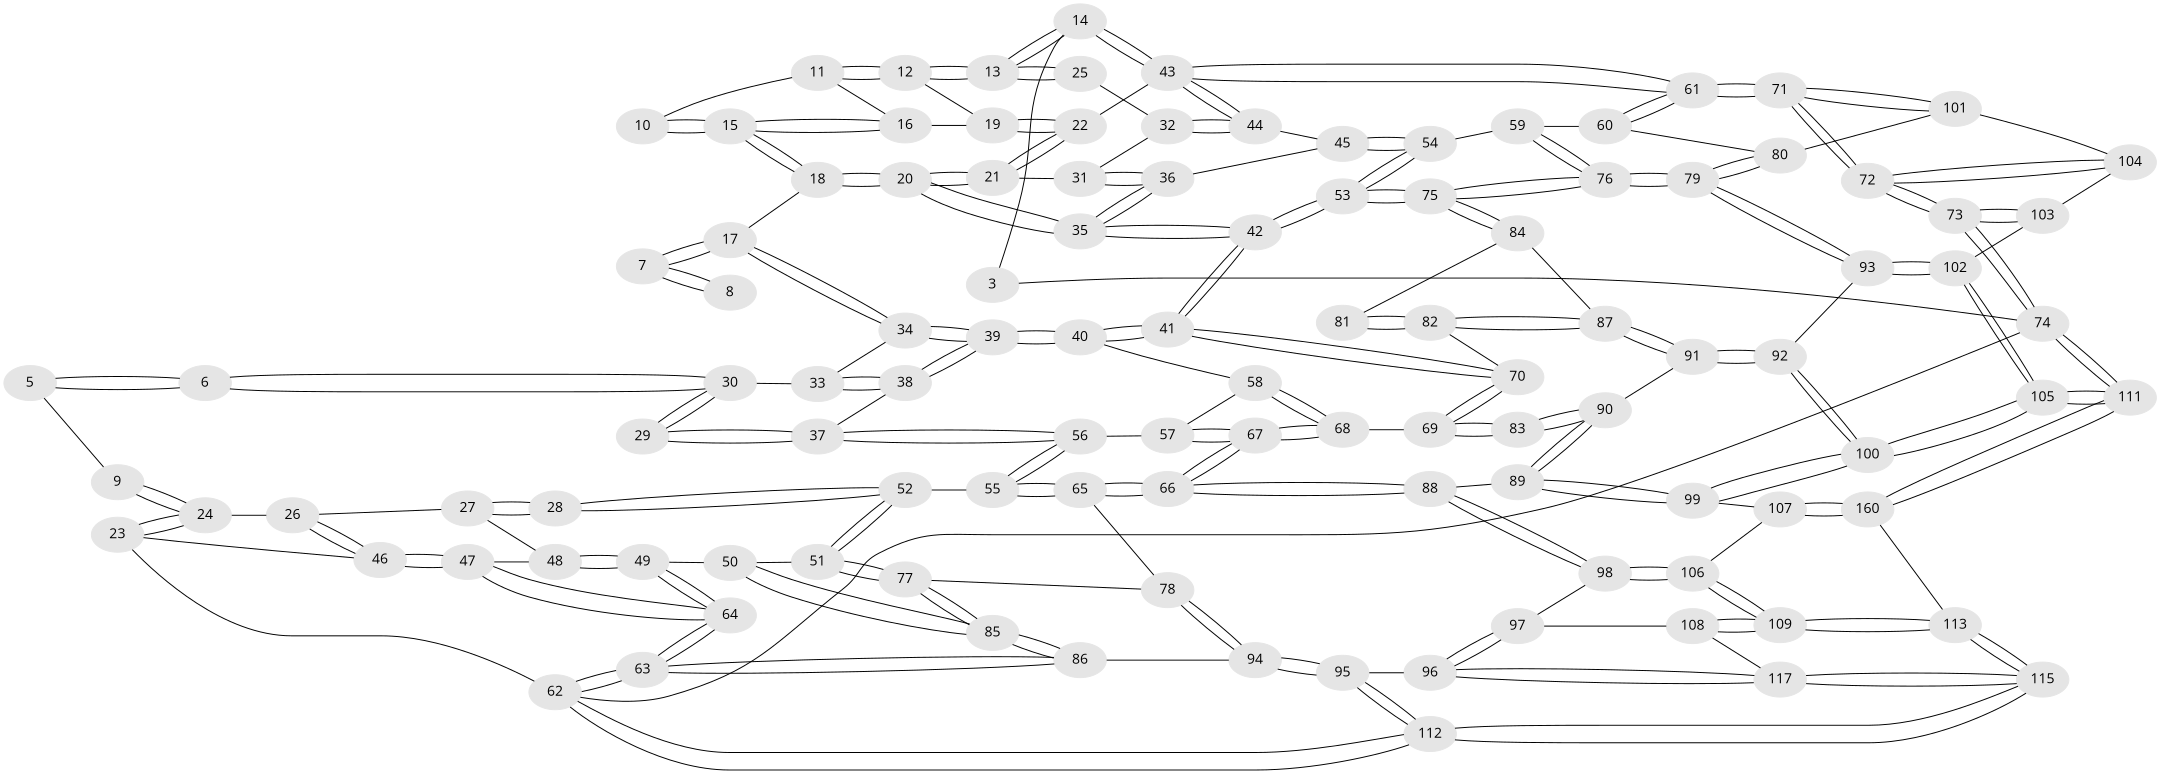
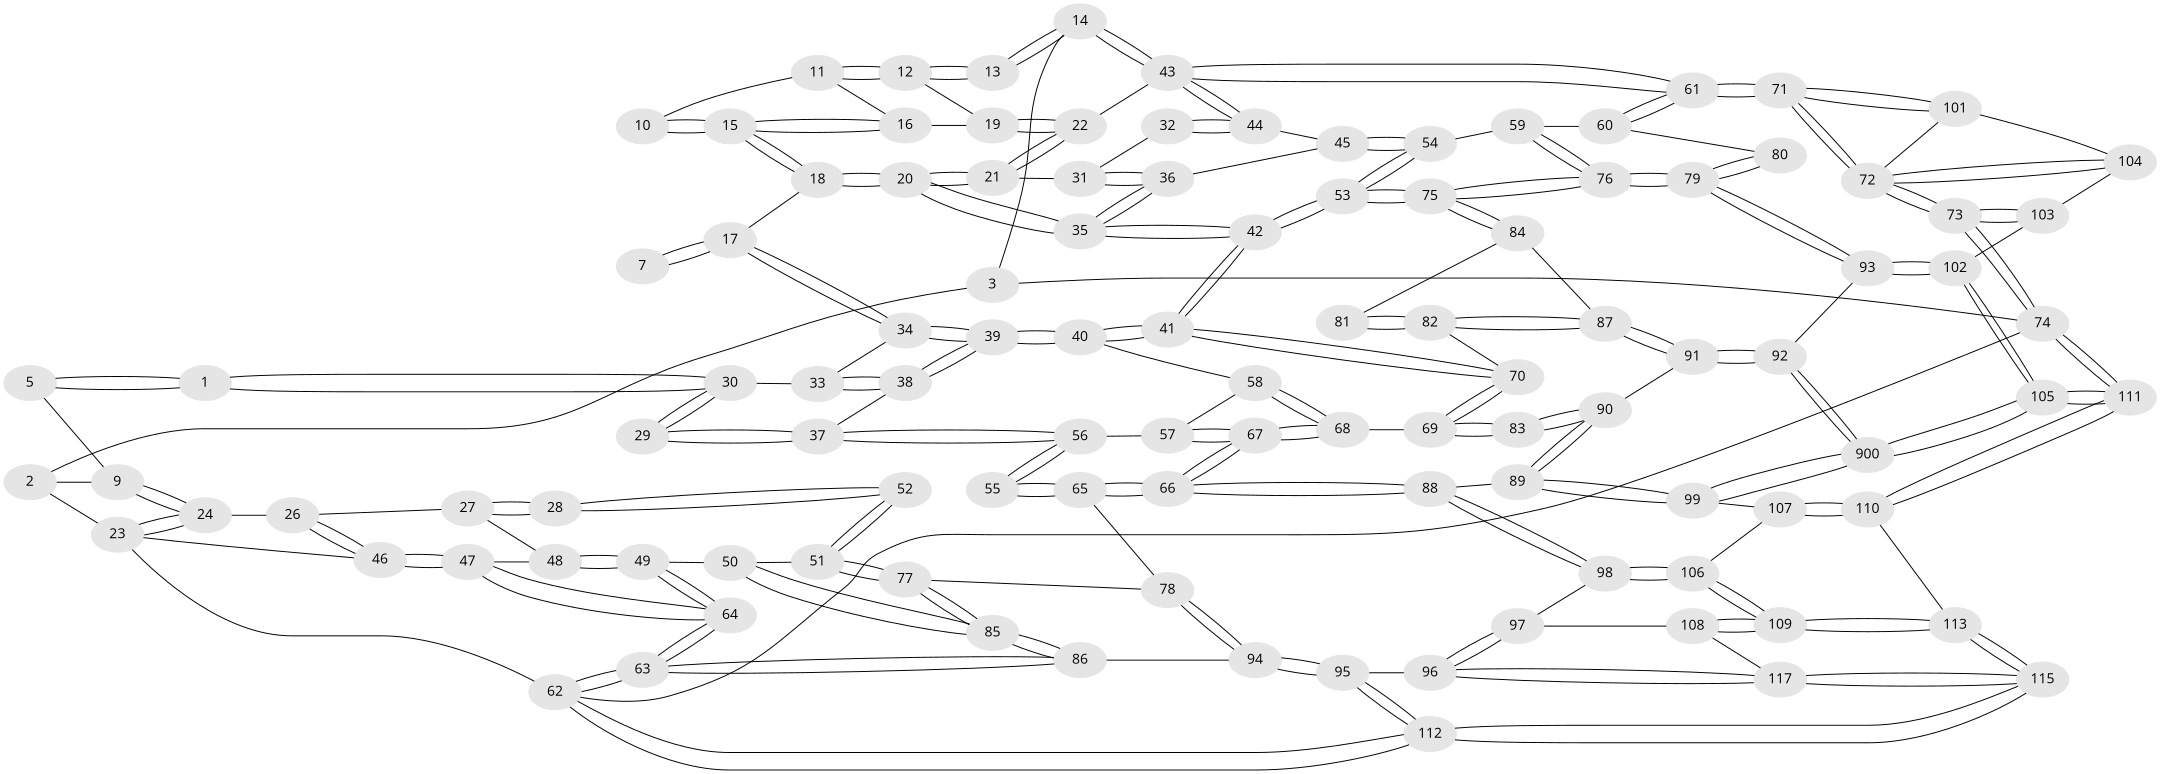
node "25": removed
edge "101" -- "80": now "101" -- "72"
node "8": removed
node "6": label "6" -> "1"
node "100": label "100" -> "900"
node "2": added
edge "52" -- "55": removed
node "160": label "160" -> "110"
